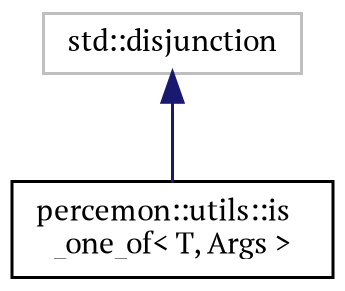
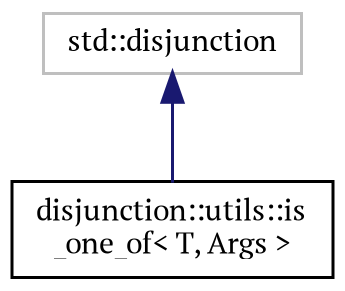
node "percemon::utils::is _one_of< T, Args >": label "percemon::utils::is _one_of< T, Args >" -> "disjunction::utils::is _one_of< T, Args >"
